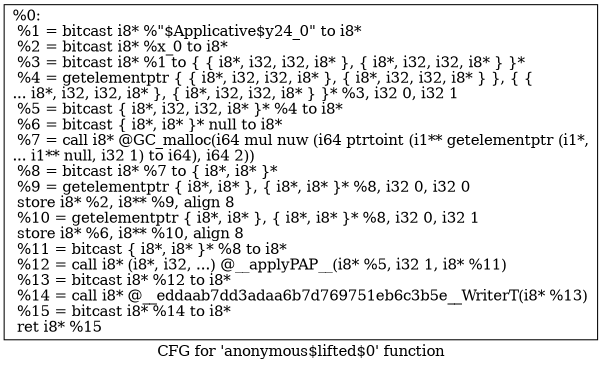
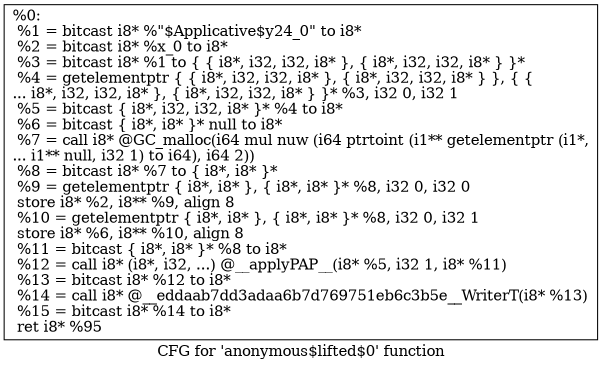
node "%0:": text "ret i8* %15" -> "ret i8* %95"
